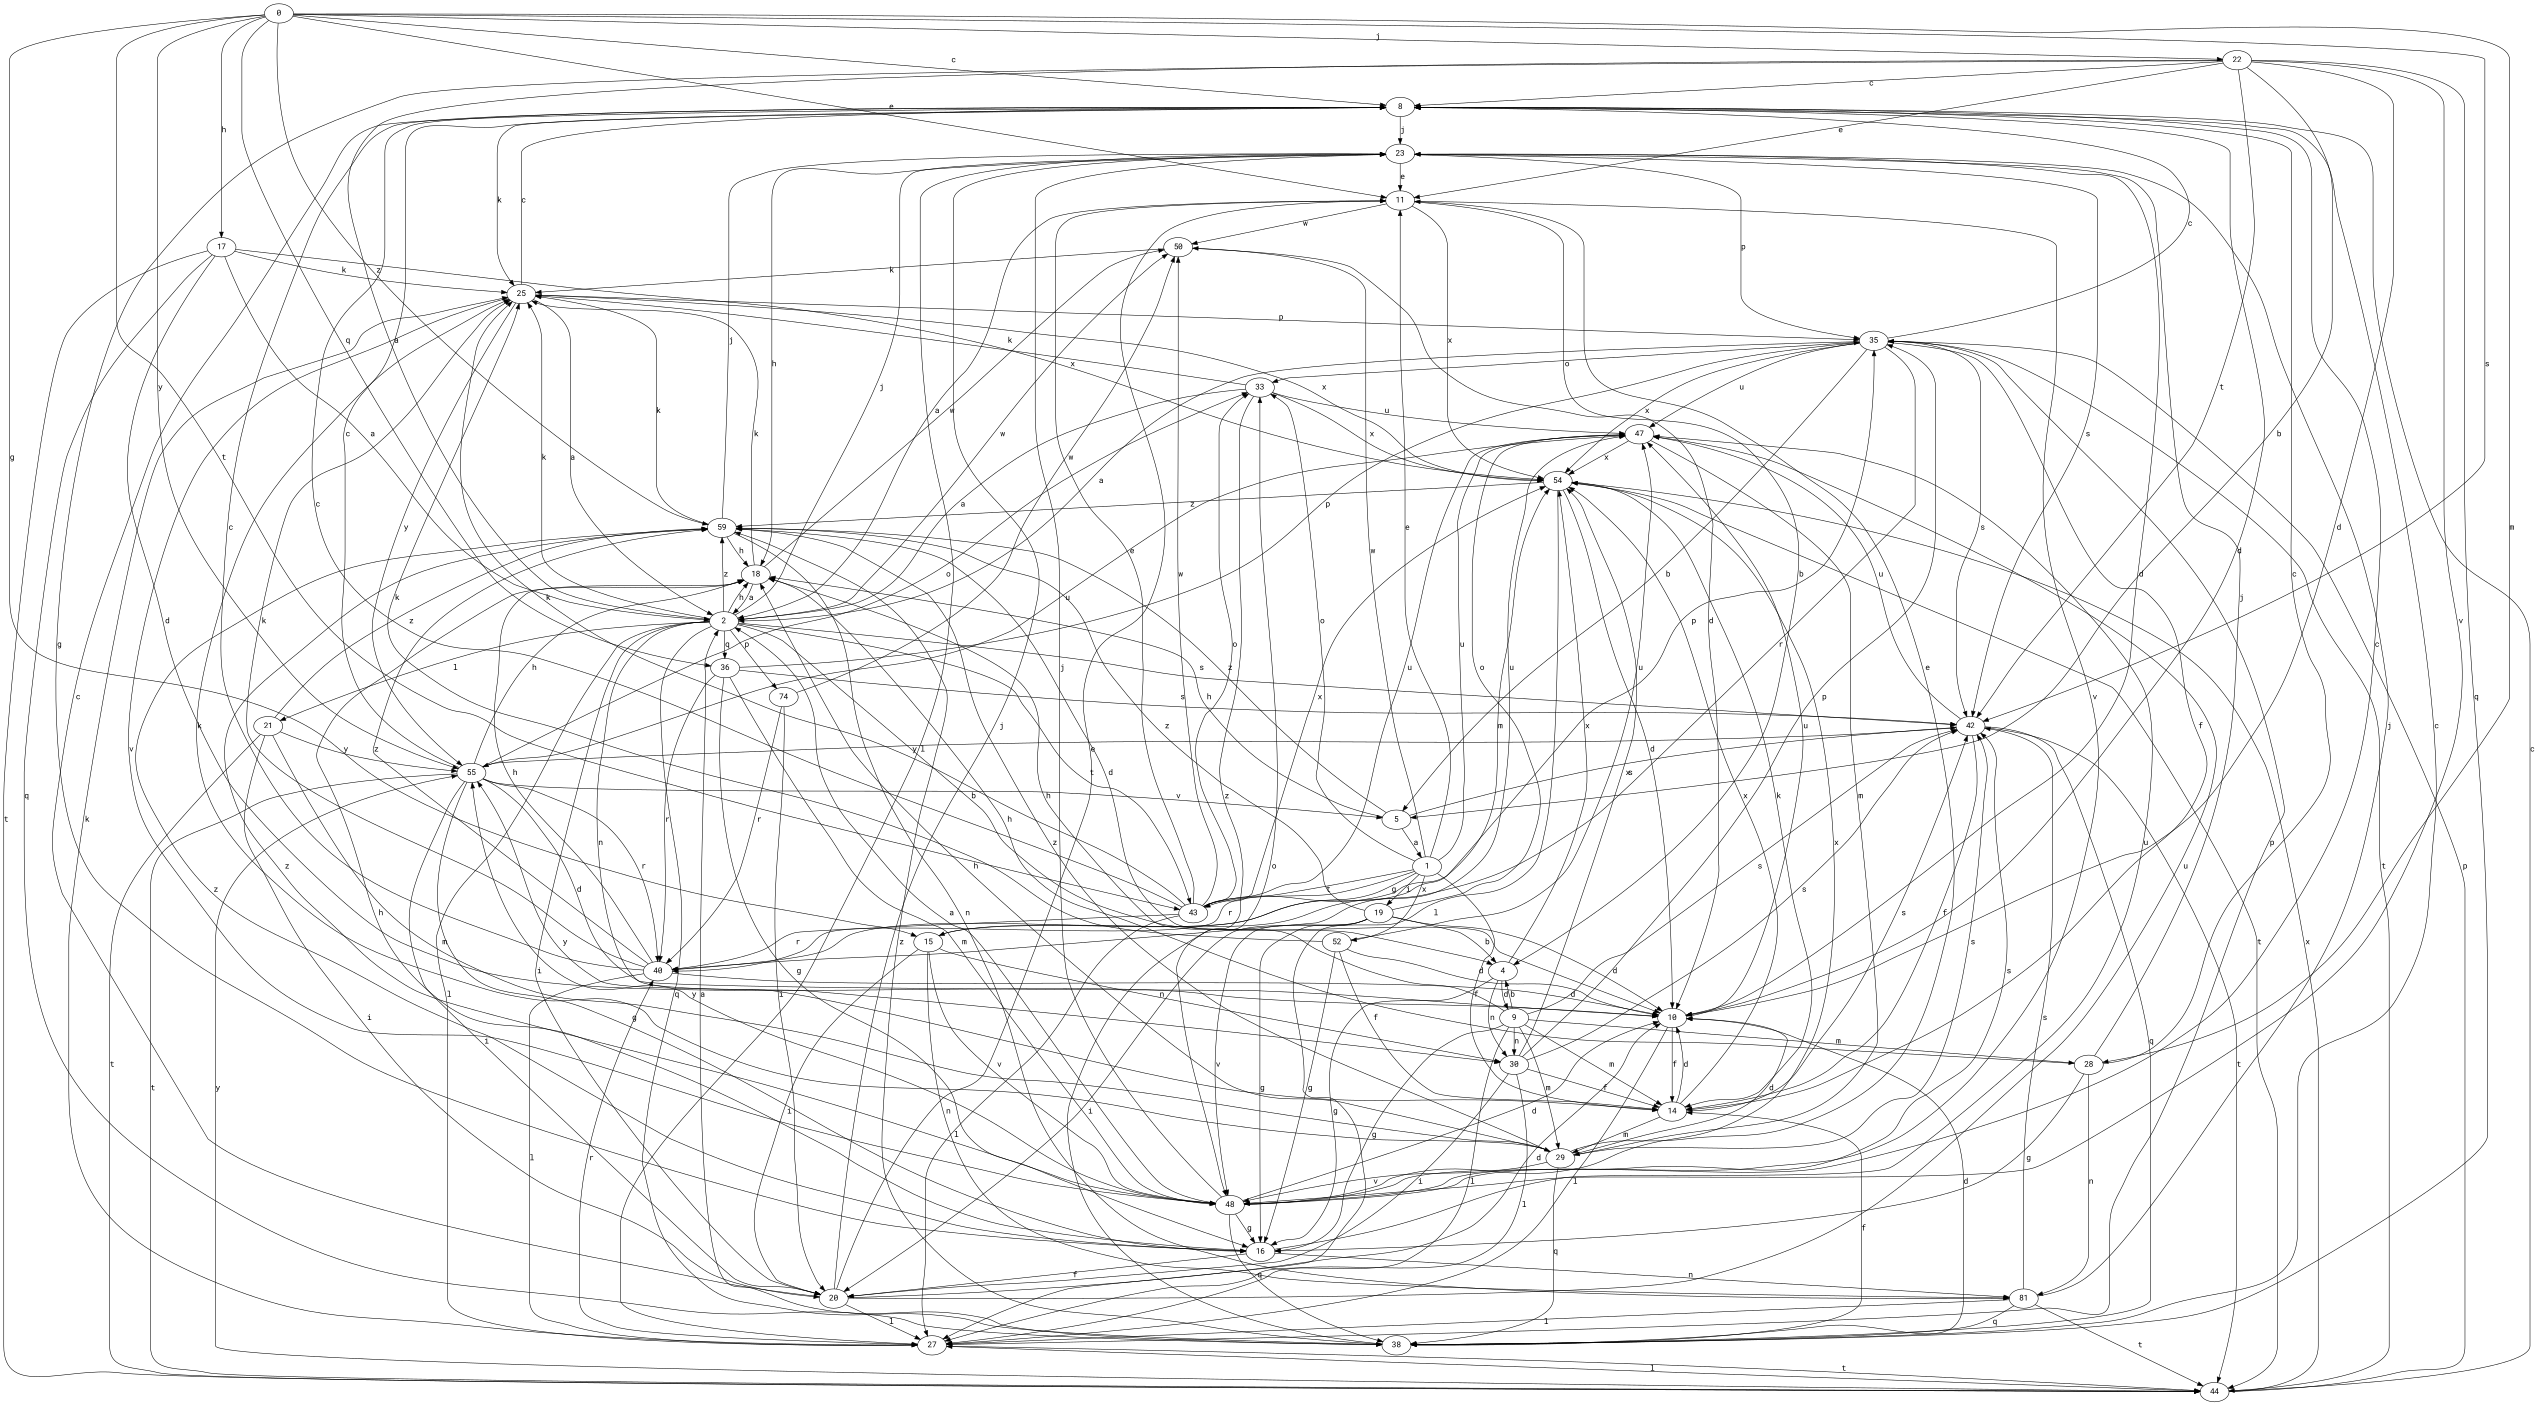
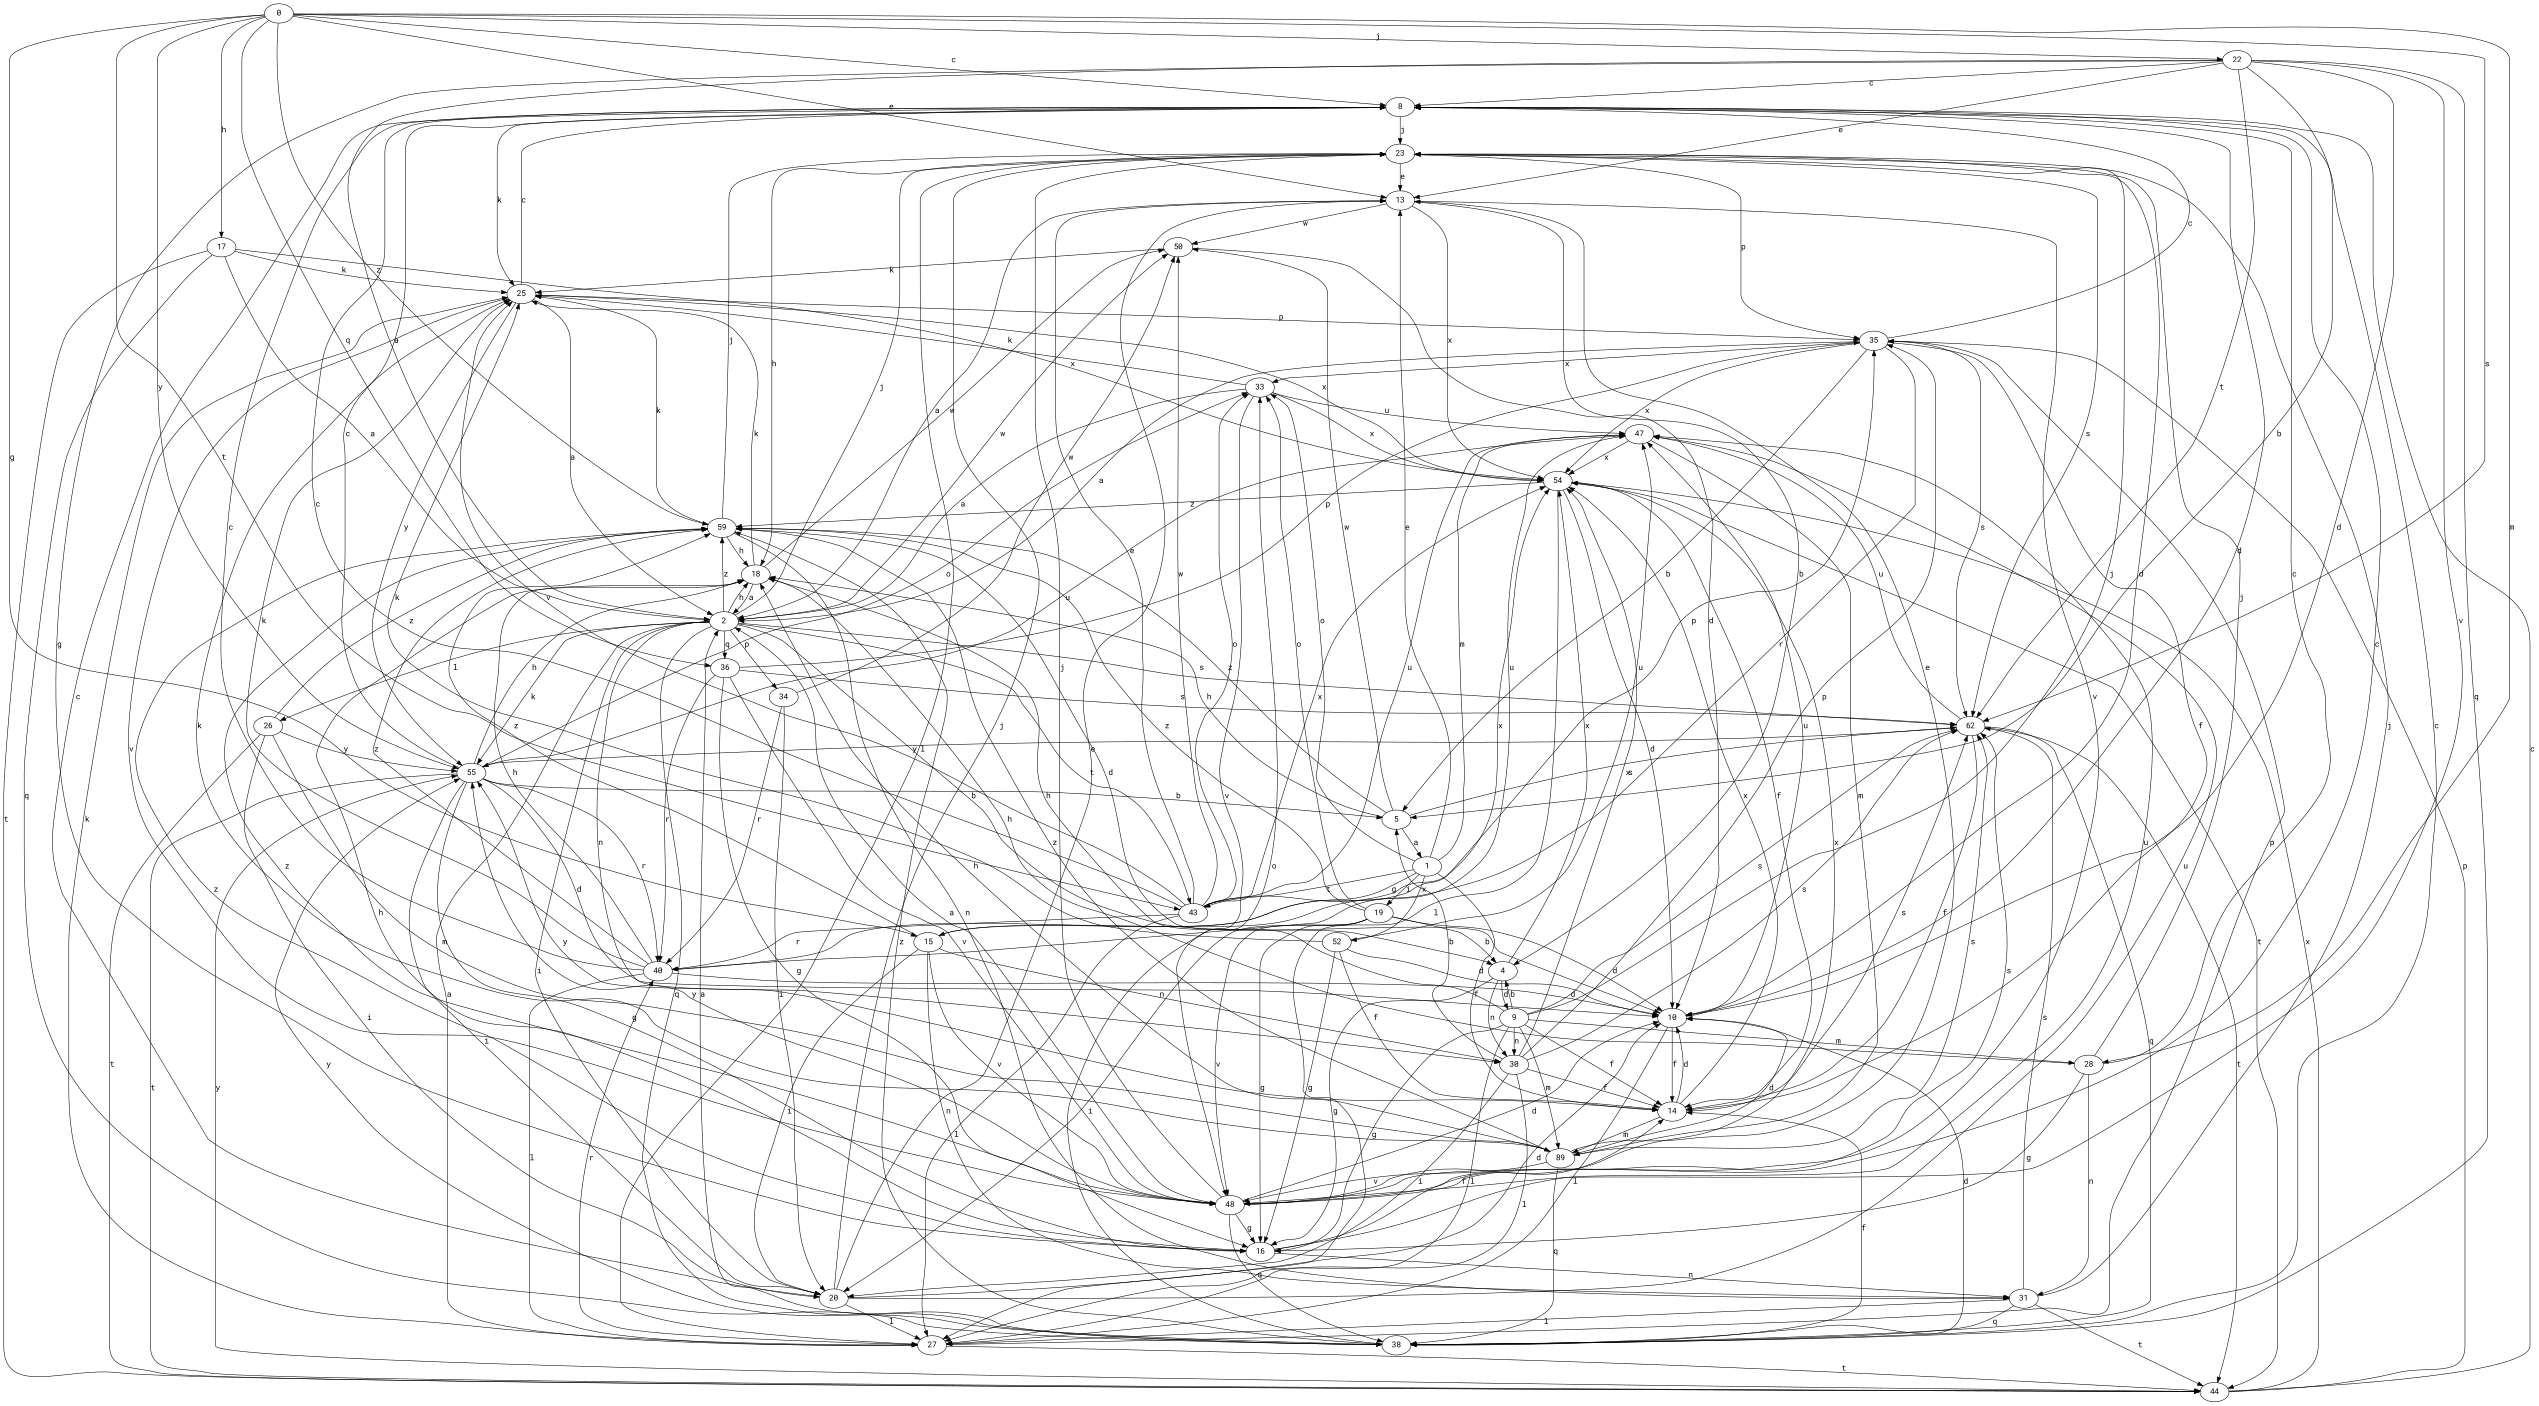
node "11": label "11" -> "13"
edge "35" -> "33": label "o" -> "x"
edge "35" -> "47": removed, label "u"
edge "9" -> "23": added, label "j"
edge "1" -> "50": now "5" -> "50"
edge "2" -> "25": now "2" -> "55"
edge "43" -> "25": label "k" -> "v"
edge "1" -> "47": label "u" -> "m"
edge "19" -> "47": now "19" -> "33"
node "74": label "74" -> "34"
node "21": label "21" -> "26"
edge "40" -> "54": label "m" -> "x"
node "42": label "42" -> "62"
edge "15" -> "59": added, label "z"
edge "35" -> "44": removed, label "t"
edge "55" -> "5": label "v" -> "b"
edge "33" -> "48": label "z" -> "v"
edge "54" -> "14": label "k" -> "f"
edge "1" -> "40": removed, label "r"
edge "36" -> "48": label "m" -> "v"
edge "30" -> "5": added, label "b"
edge "17" -> "10": removed, label "d"
edge "2" -> "27": label "l" -> "a"
edge "9" -> "14": label "m" -> "f"
node "29": label "29" -> "89"
edge "38" -> "55": added, label "y"
edge "16" -> "20": now "16" -> "14"
node "81": label "81" -> "31"
edge "44" -> "27": removed, label "l"
